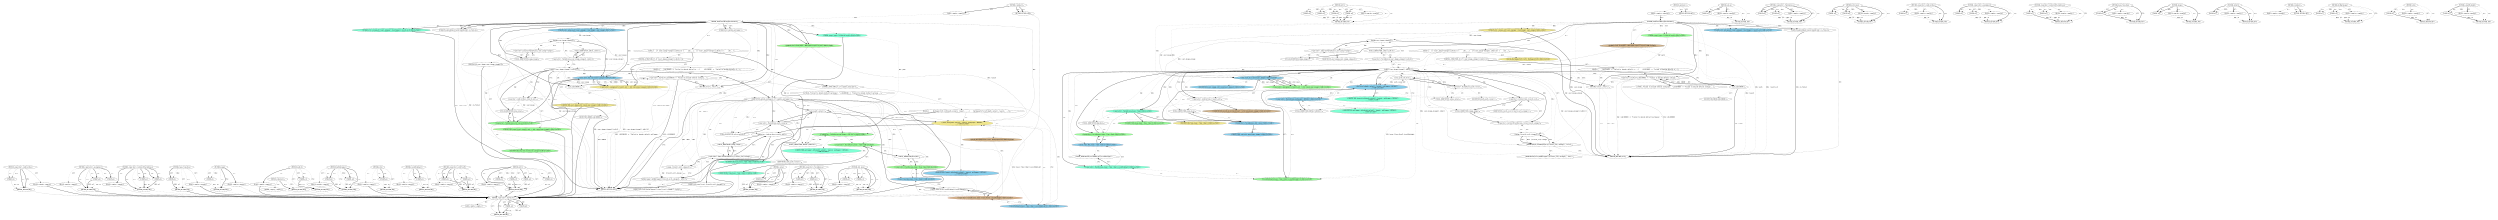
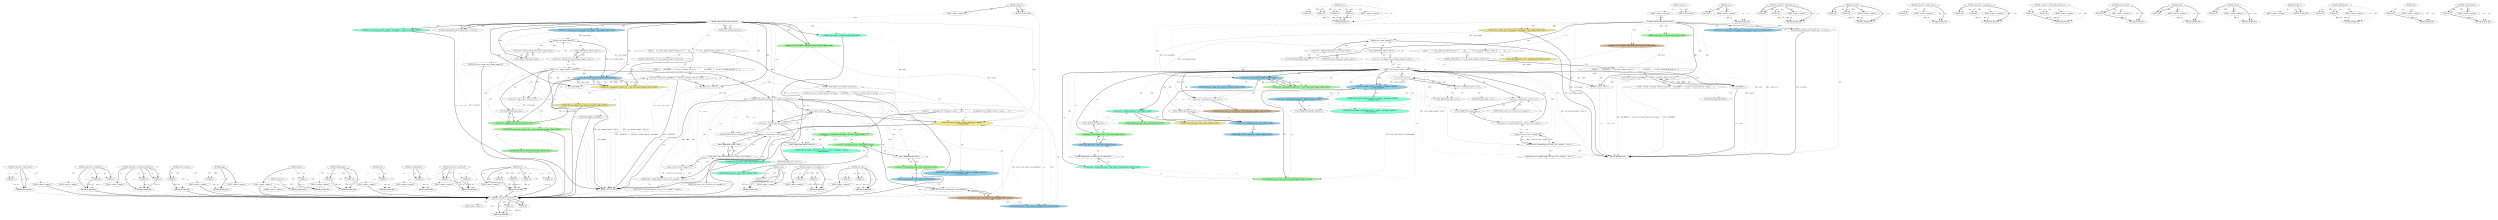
edge "(IDENTIFIER,update_wallpaper,if (update_wallpaper))" -> "<(<operator>.fieldAccess,wallpaper::DEFAULT)<SUB>15</SUB>>": now "(CONTROL_STRUCTURE,IF,if (update_wallpaper))" -> "<(<operator>.fieldAccess,wallpaper::DEFAULT)<SUB>15</SUB>>"
node "<(LOCAL,WallpaperInfo info: WallpaperInfo)<SUB>15</SUB>>": removed
